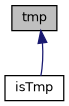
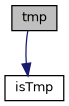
edge "isTmp" -> "tmp": reversed
